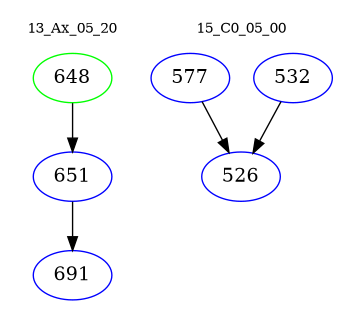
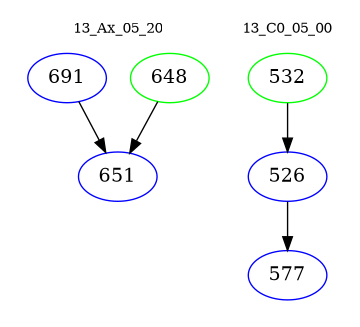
cluster "15_C0_05_00": label "15_C0_05_00" -> "13_C0_05_00"
node "532": color blue -> green
edge "577" -> "526": reversed
edge "651" -> "691": reversed
